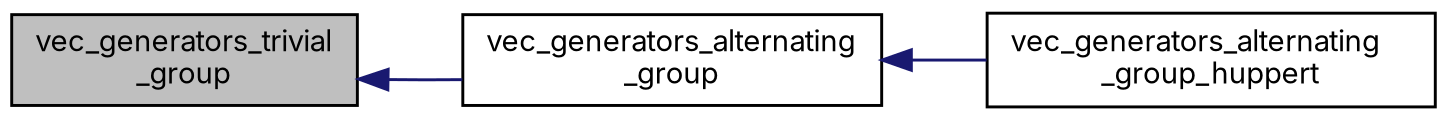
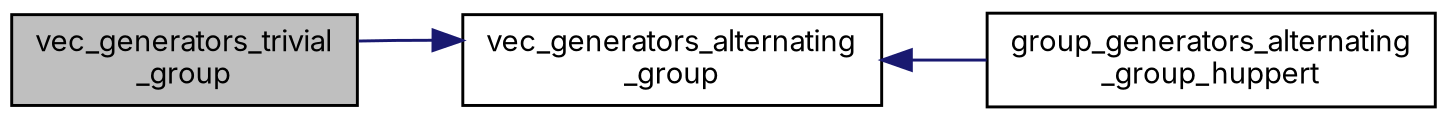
node "vec_generators_alternating _group_huppert": label "vec_generators_alternating _group_huppert" -> "group_generators_alternating _group_huppert"
edge "vec_generators_alternating _group" -> "vec_generators_trivial _group": reversed
